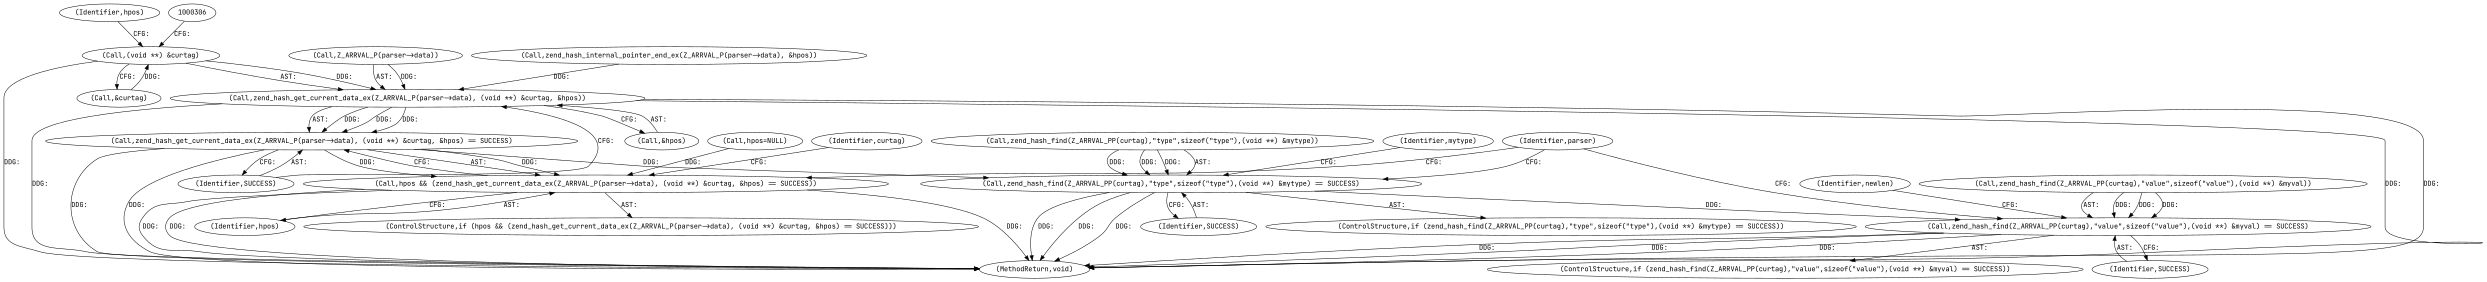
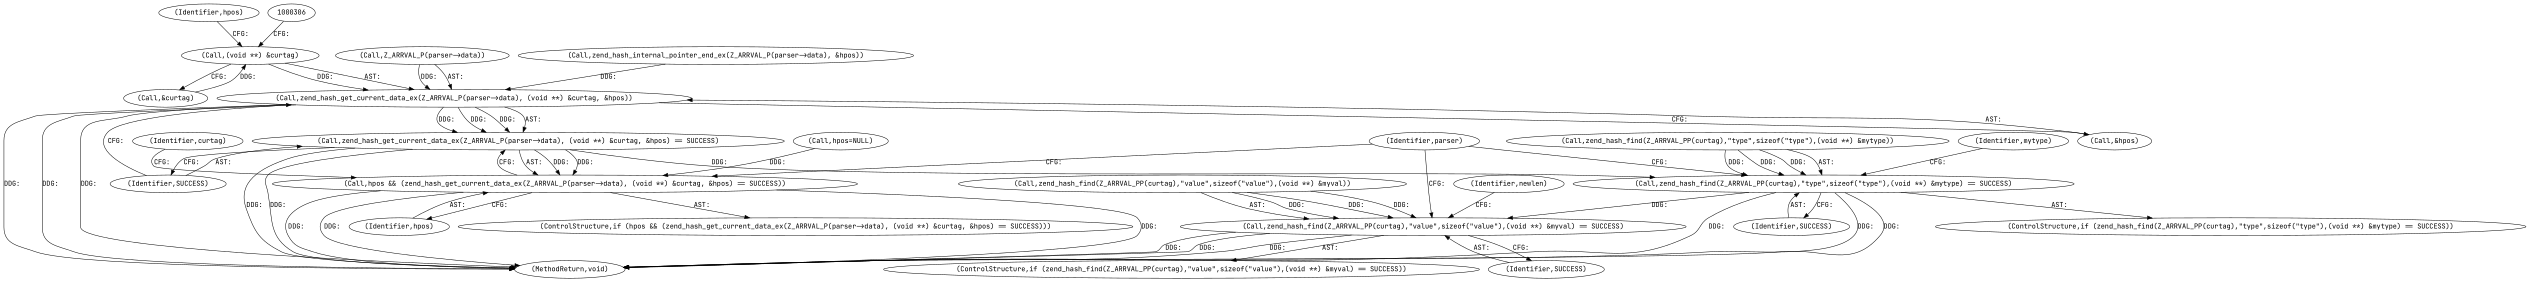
edge "(Call,(void **) &curtag)" -> "(MethodReturn,void)": removed, label "DDG:"
